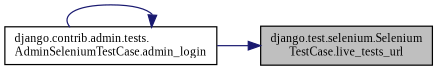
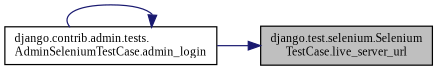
node "django.test.selenium.Selenium TestCase.live_tests_url": label "django.test.selenium.Selenium TestCase.live_tests_url" -> "django.test.selenium.Selenium TestCase.live_server_url"
